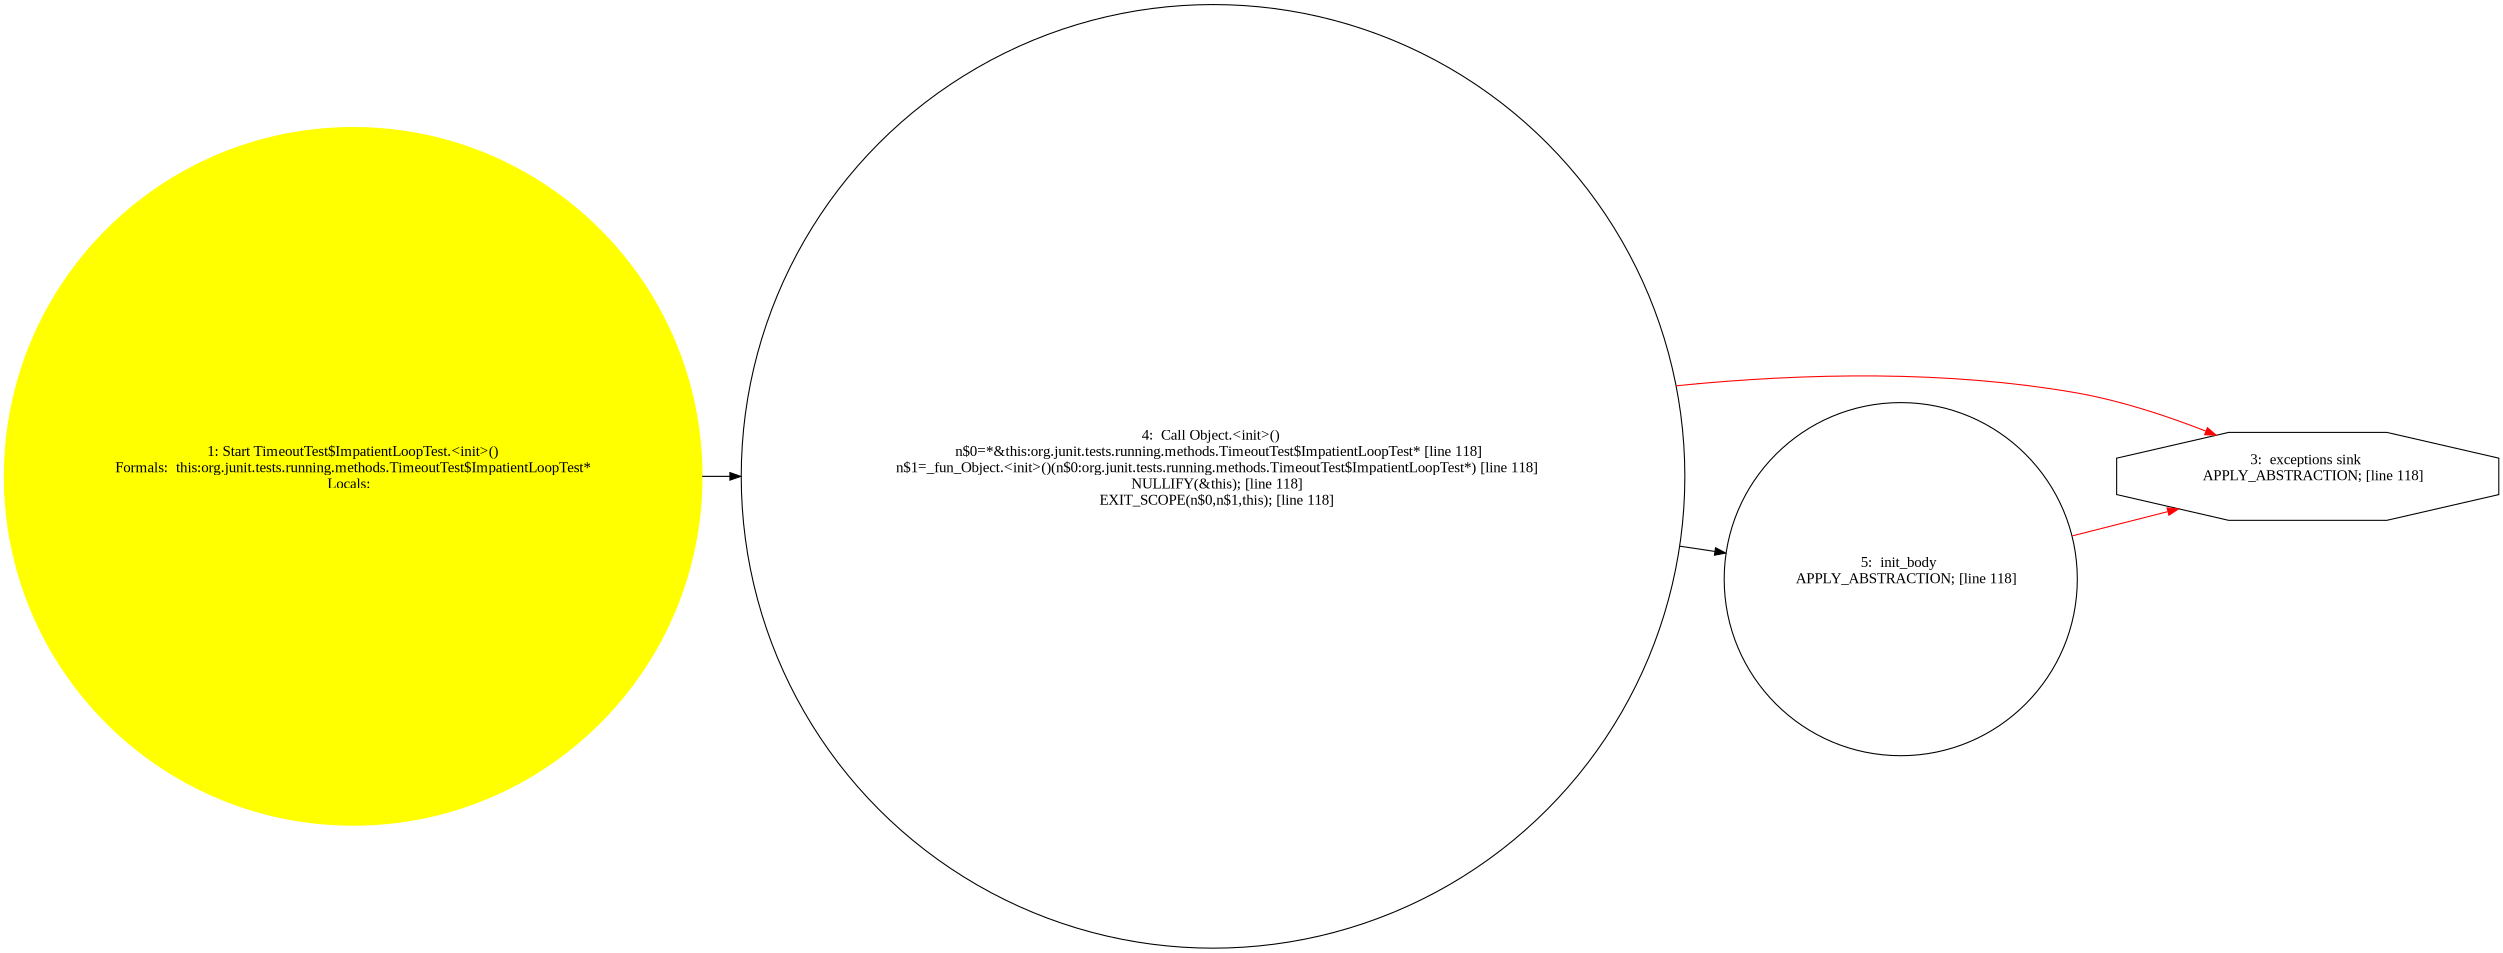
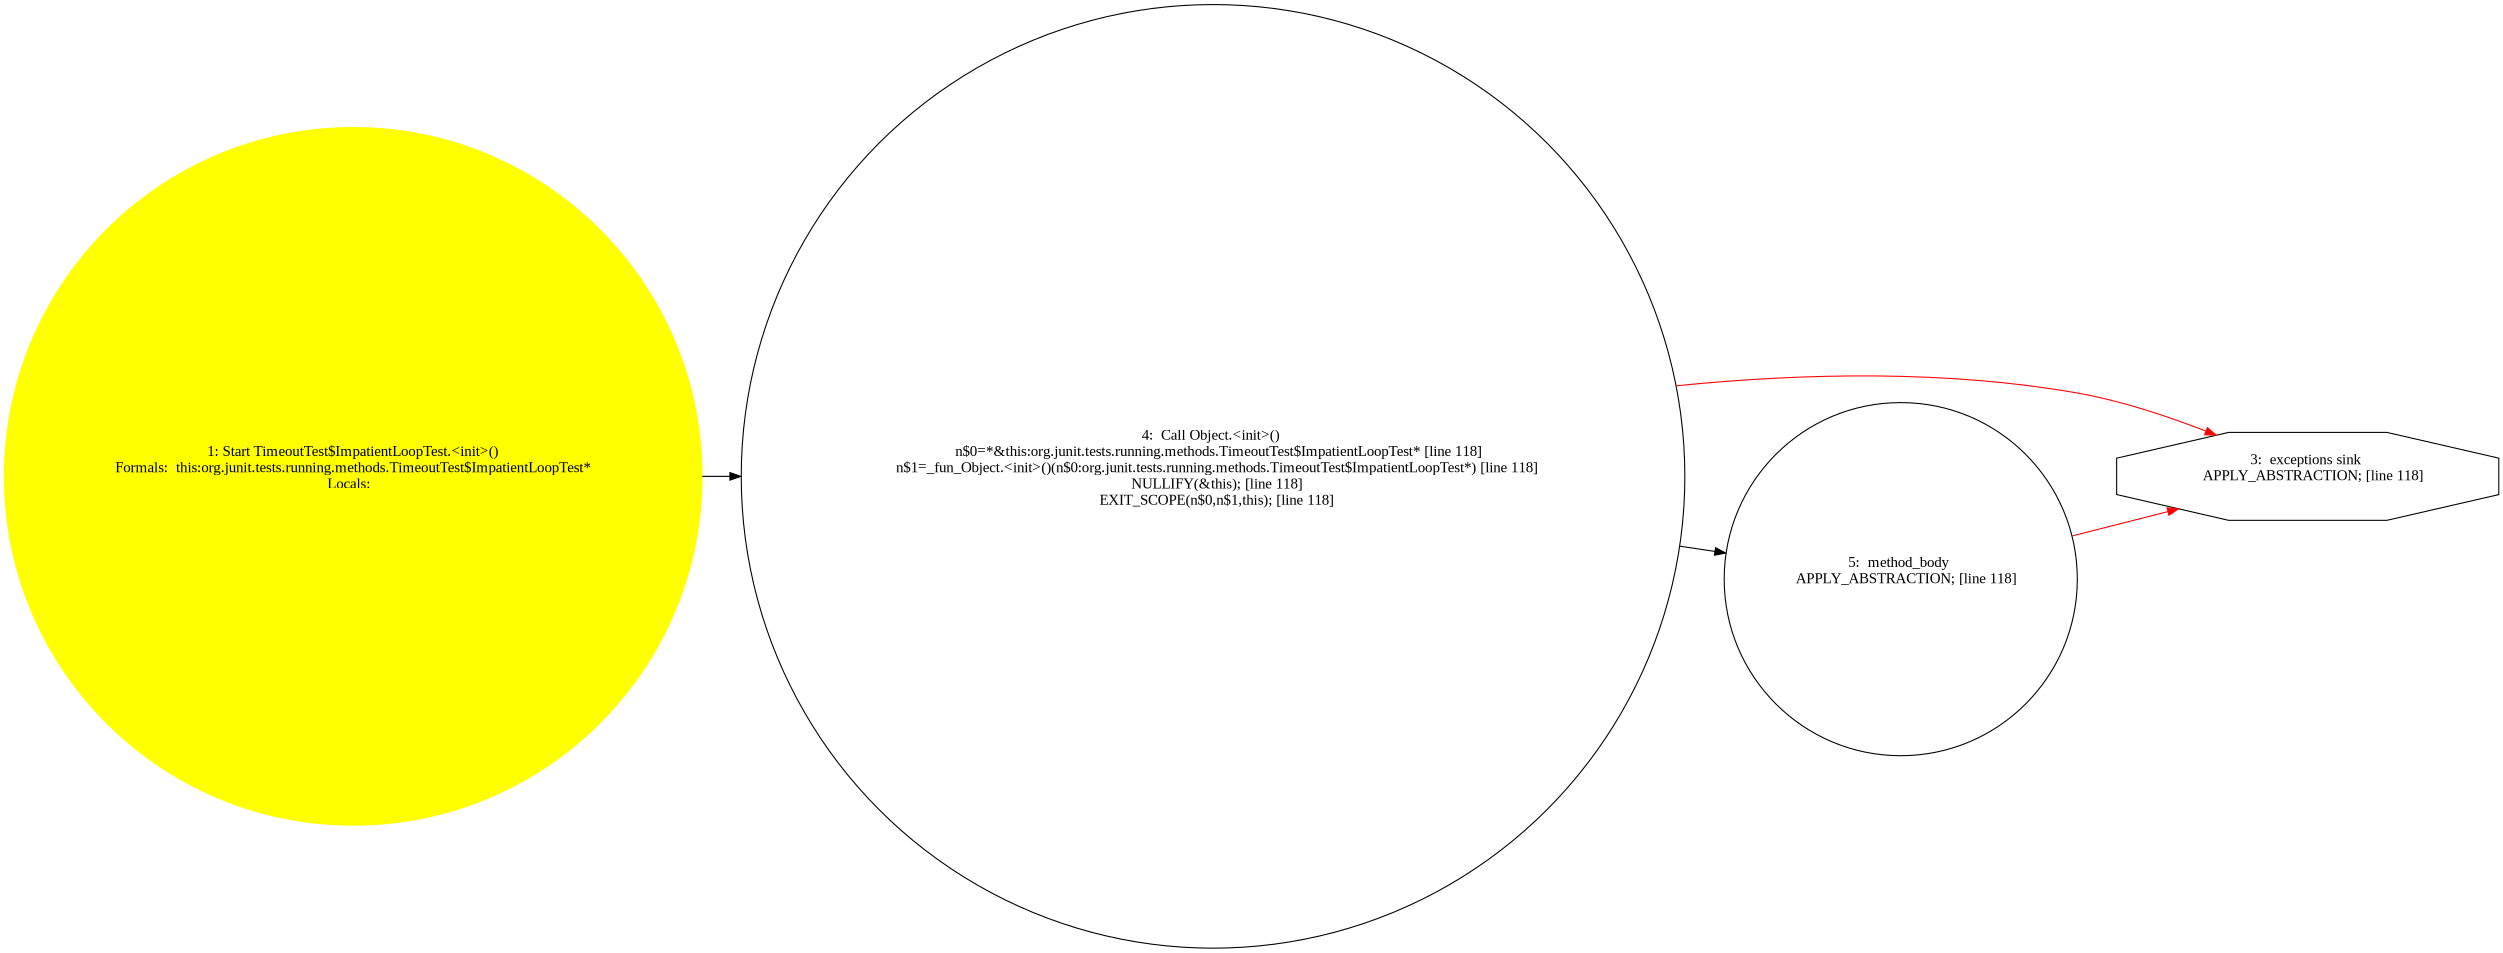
node "5:  init_body APPLY_ABSTRACTION; [line 118]": label "5:  init_body APPLY_ABSTRACTION; [line 118]" -> "5:  method_body APPLY_ABSTRACTION; [line 118]"
